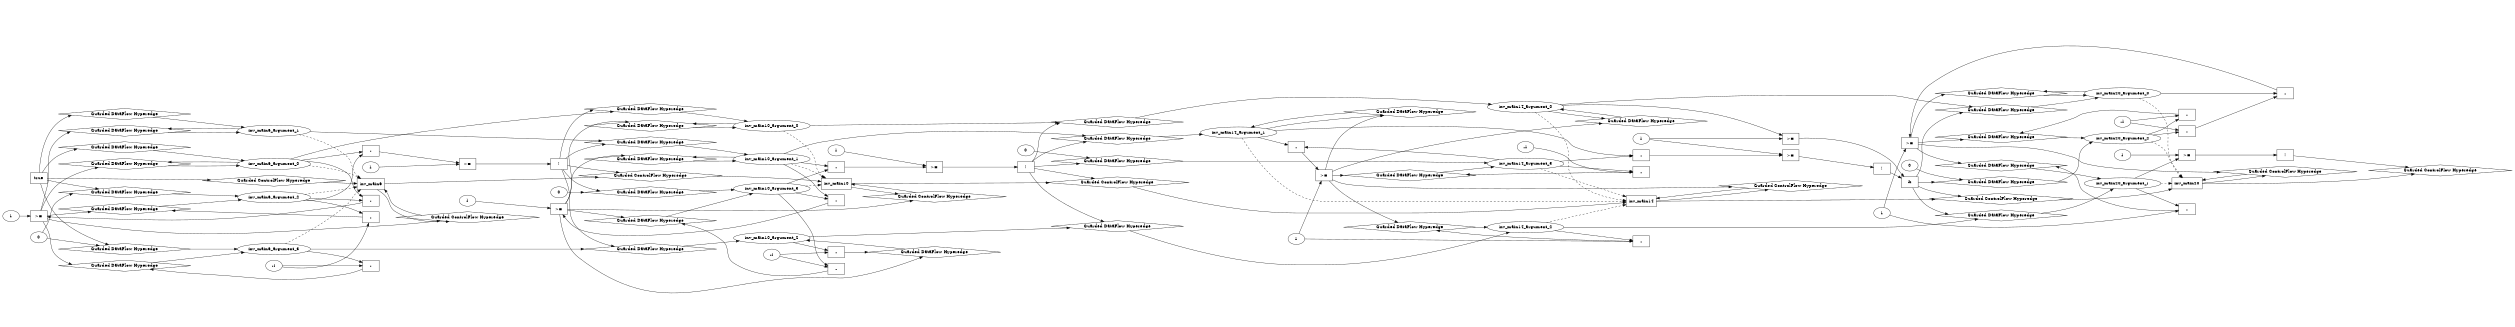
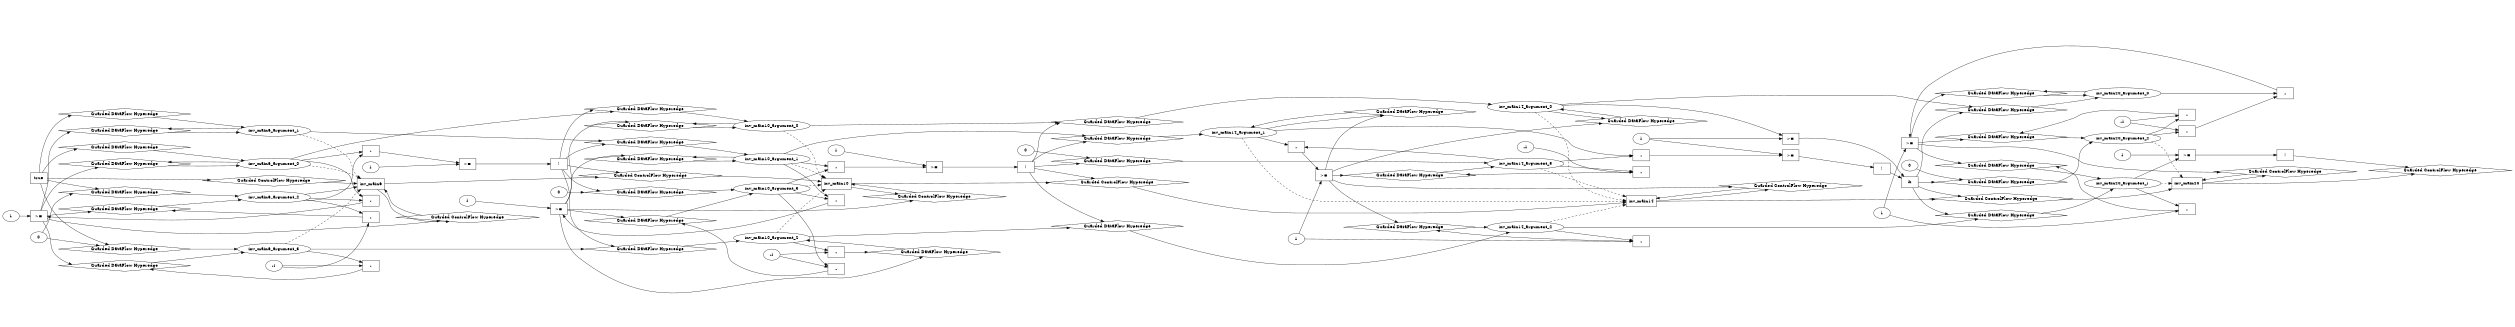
edge "inv_main20_argument_0" -> "inv_main20": removed
edge "inv_main6_argument_2" -> "inv_main6": style dashed -> solid
edge "inv_main10_argument_2" -> "inv_main10": added
